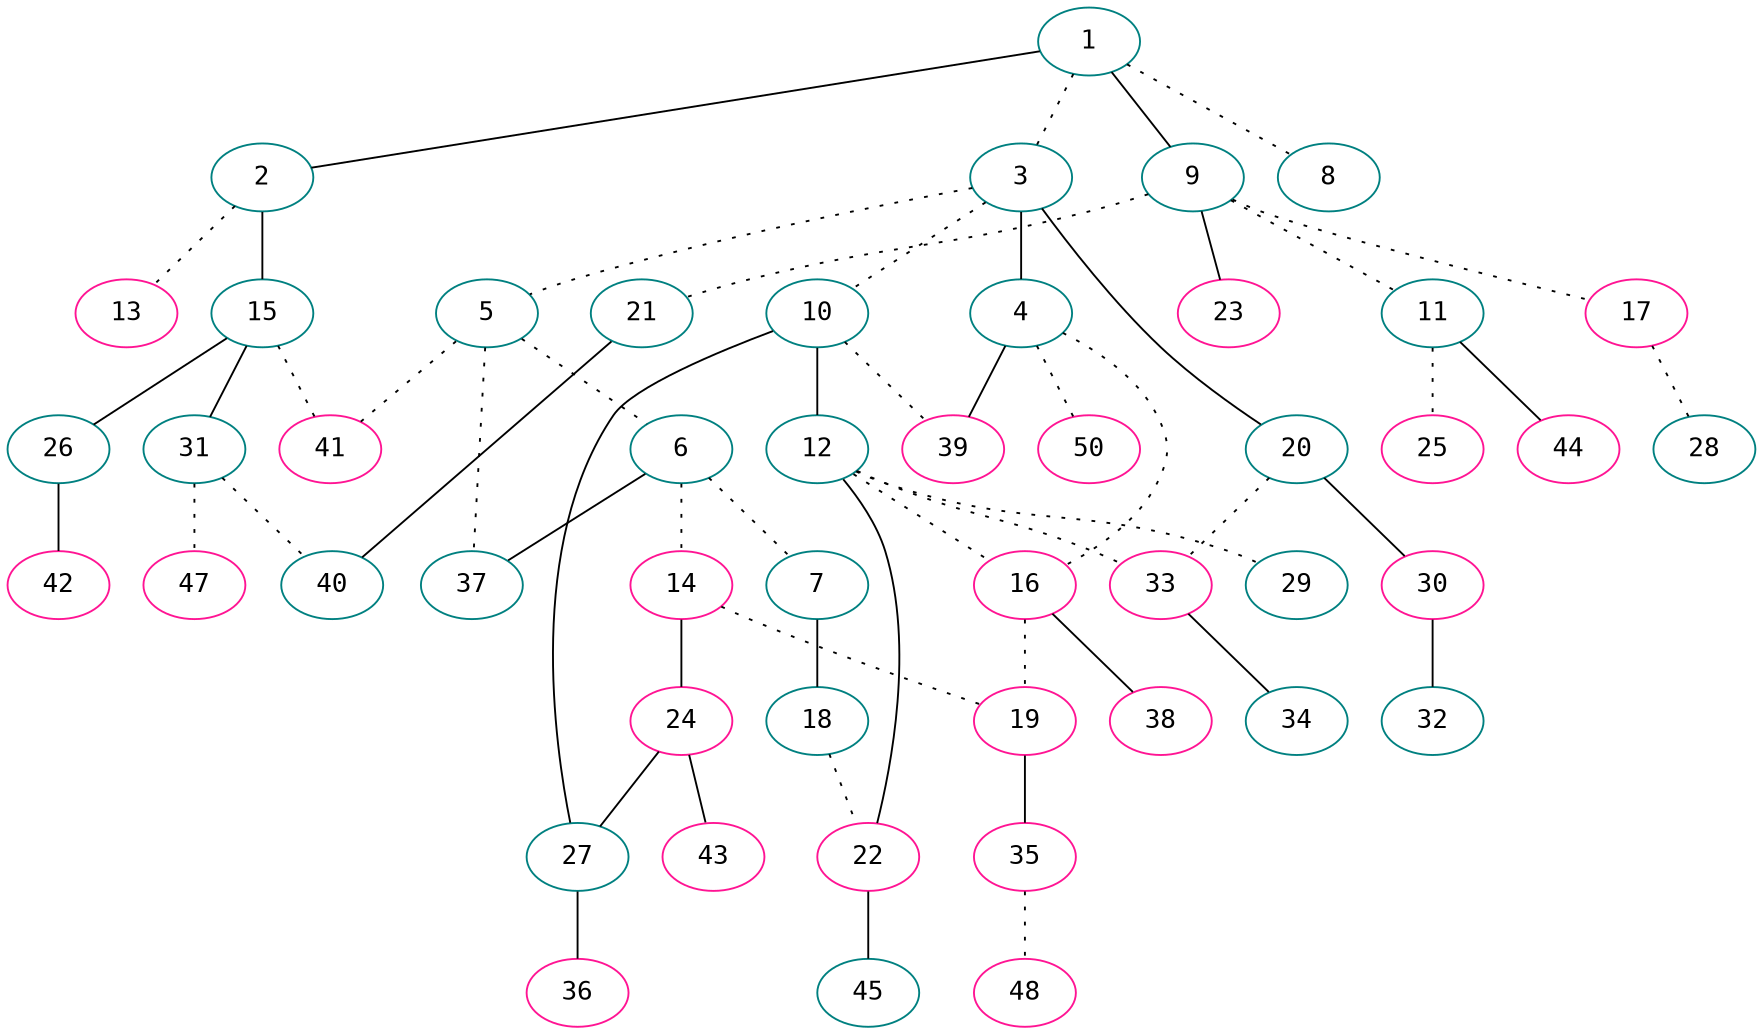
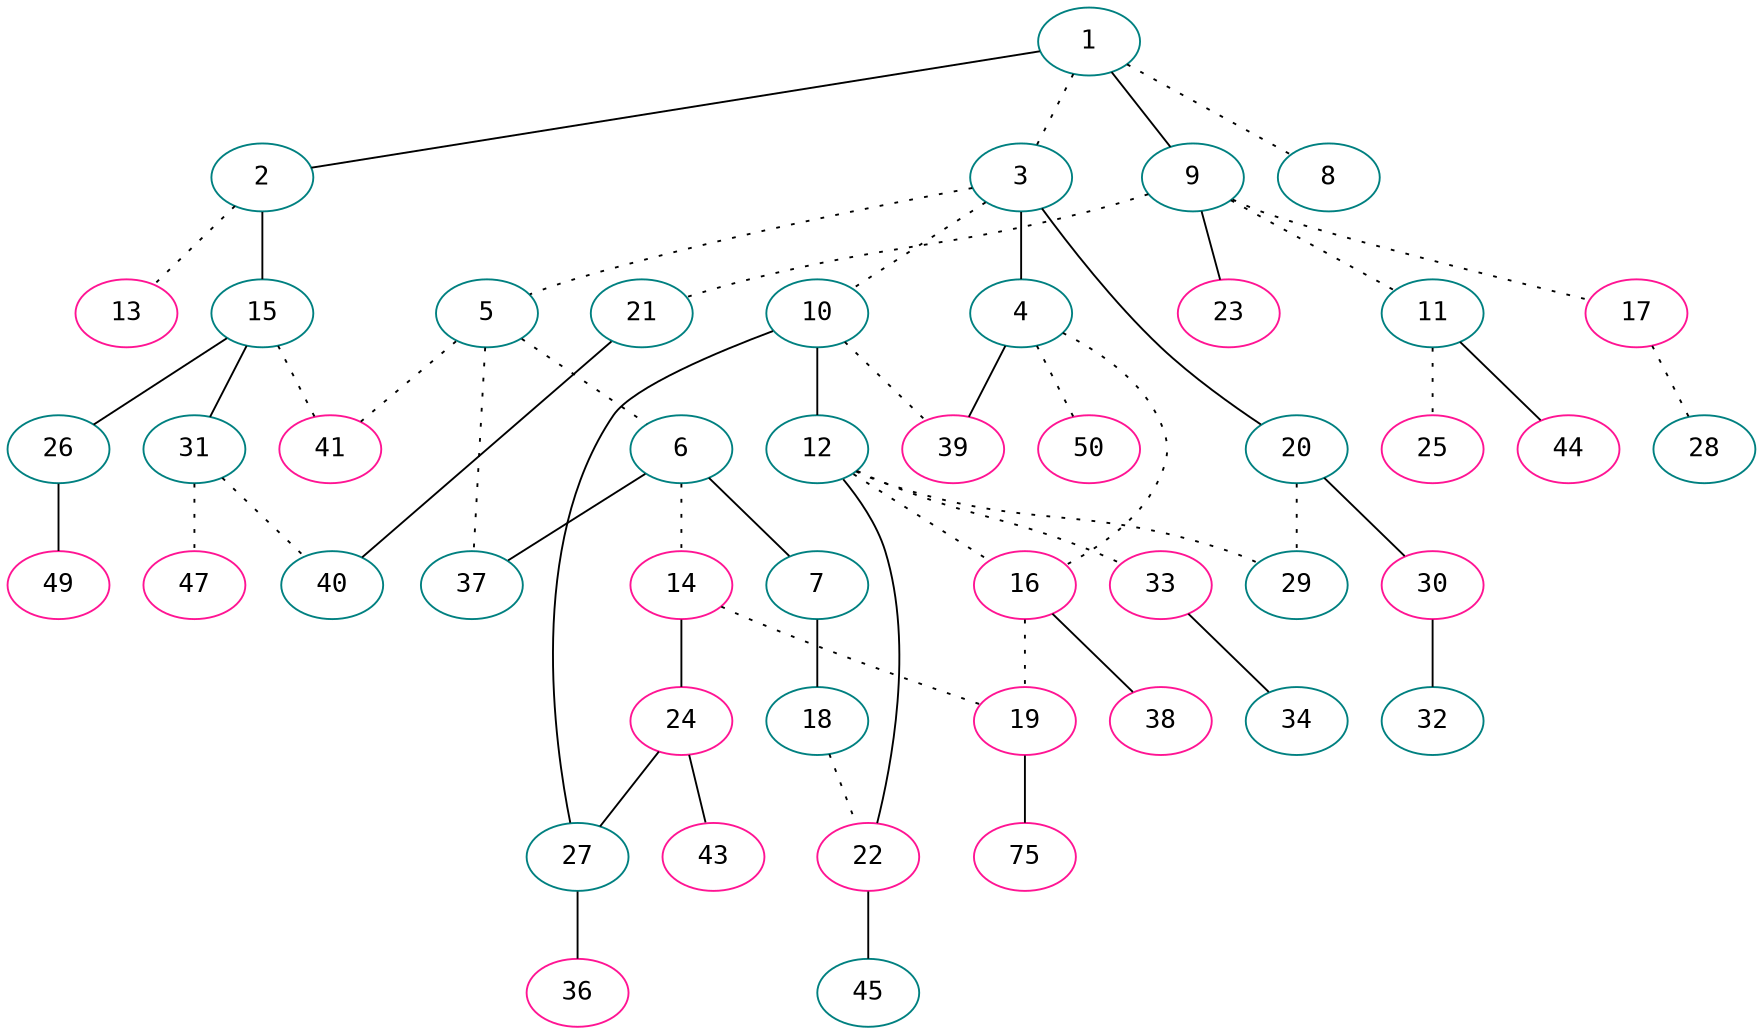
edge "6" -- "7": style dotted -> solid
edge "20" -- "33": now "20" -- "29"
node "42": label "42" -> "49"
node "35": label "35" -> "75"
node "48": removed
